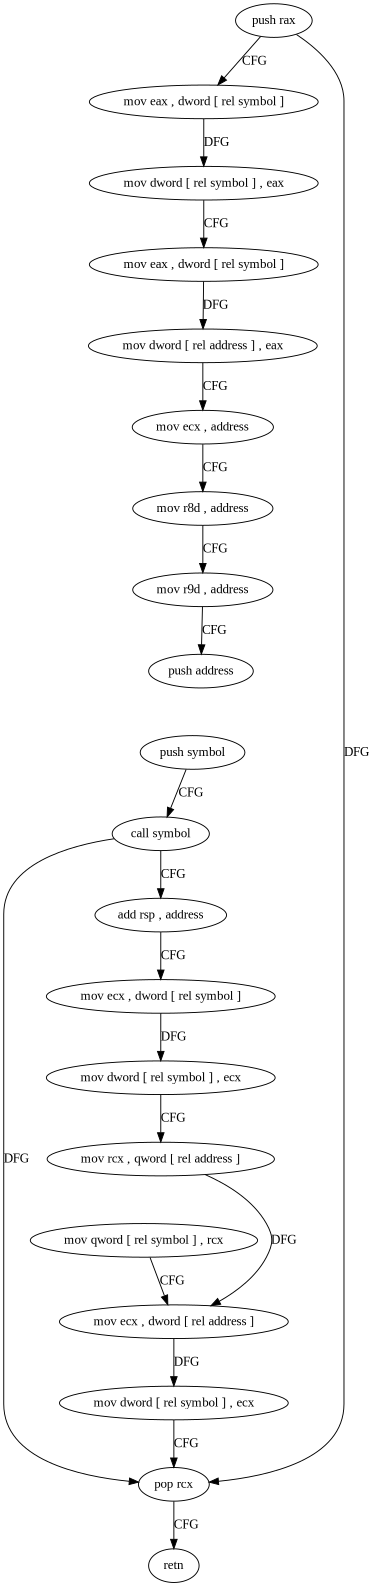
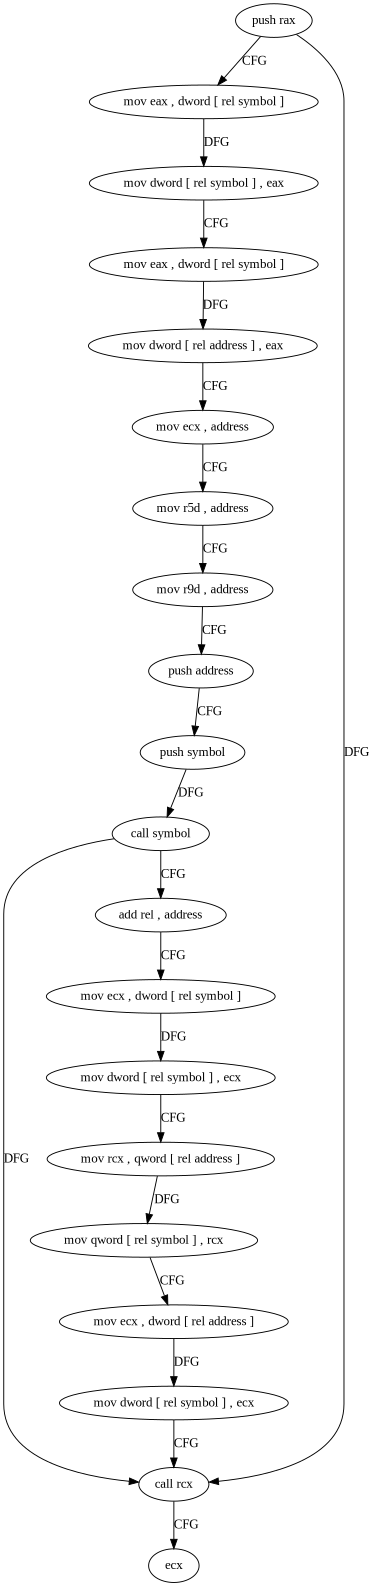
node "mov r8d , address": label "mov r8d , address" -> "mov r5d , address"
edge "push address" -> "push symbol": added, label "CFG"
edge "push symbol" -> "call symbol": label "CFG" -> "DFG"
node "add rsp , address": label "add rsp , address" -> "add rel , address"
edge "mov rcx , qword [ rel address ]" -> "mov ecx , dword [ rel address ]": now "mov rcx , qword [ rel address ]" -> "mov qword [ rel symbol ] , rcx"
node "pop rcx": label "pop rcx" -> "call rcx"
node "retn": label "retn" -> "ecx"
